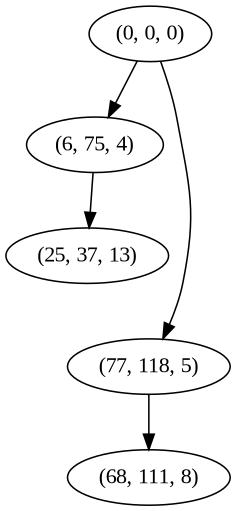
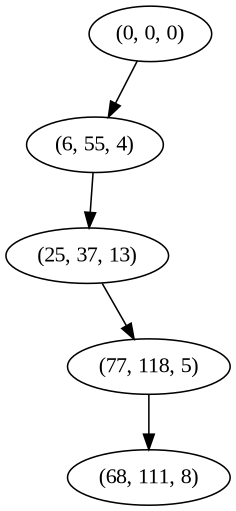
node "(6, 75, 4)": label "(6, 75, 4)" -> "(6, 55, 4)"
edge "(0, 0, 0)" -> "(77, 118, 5)": now "(25, 37, 13)" -> "(77, 118, 5)"
